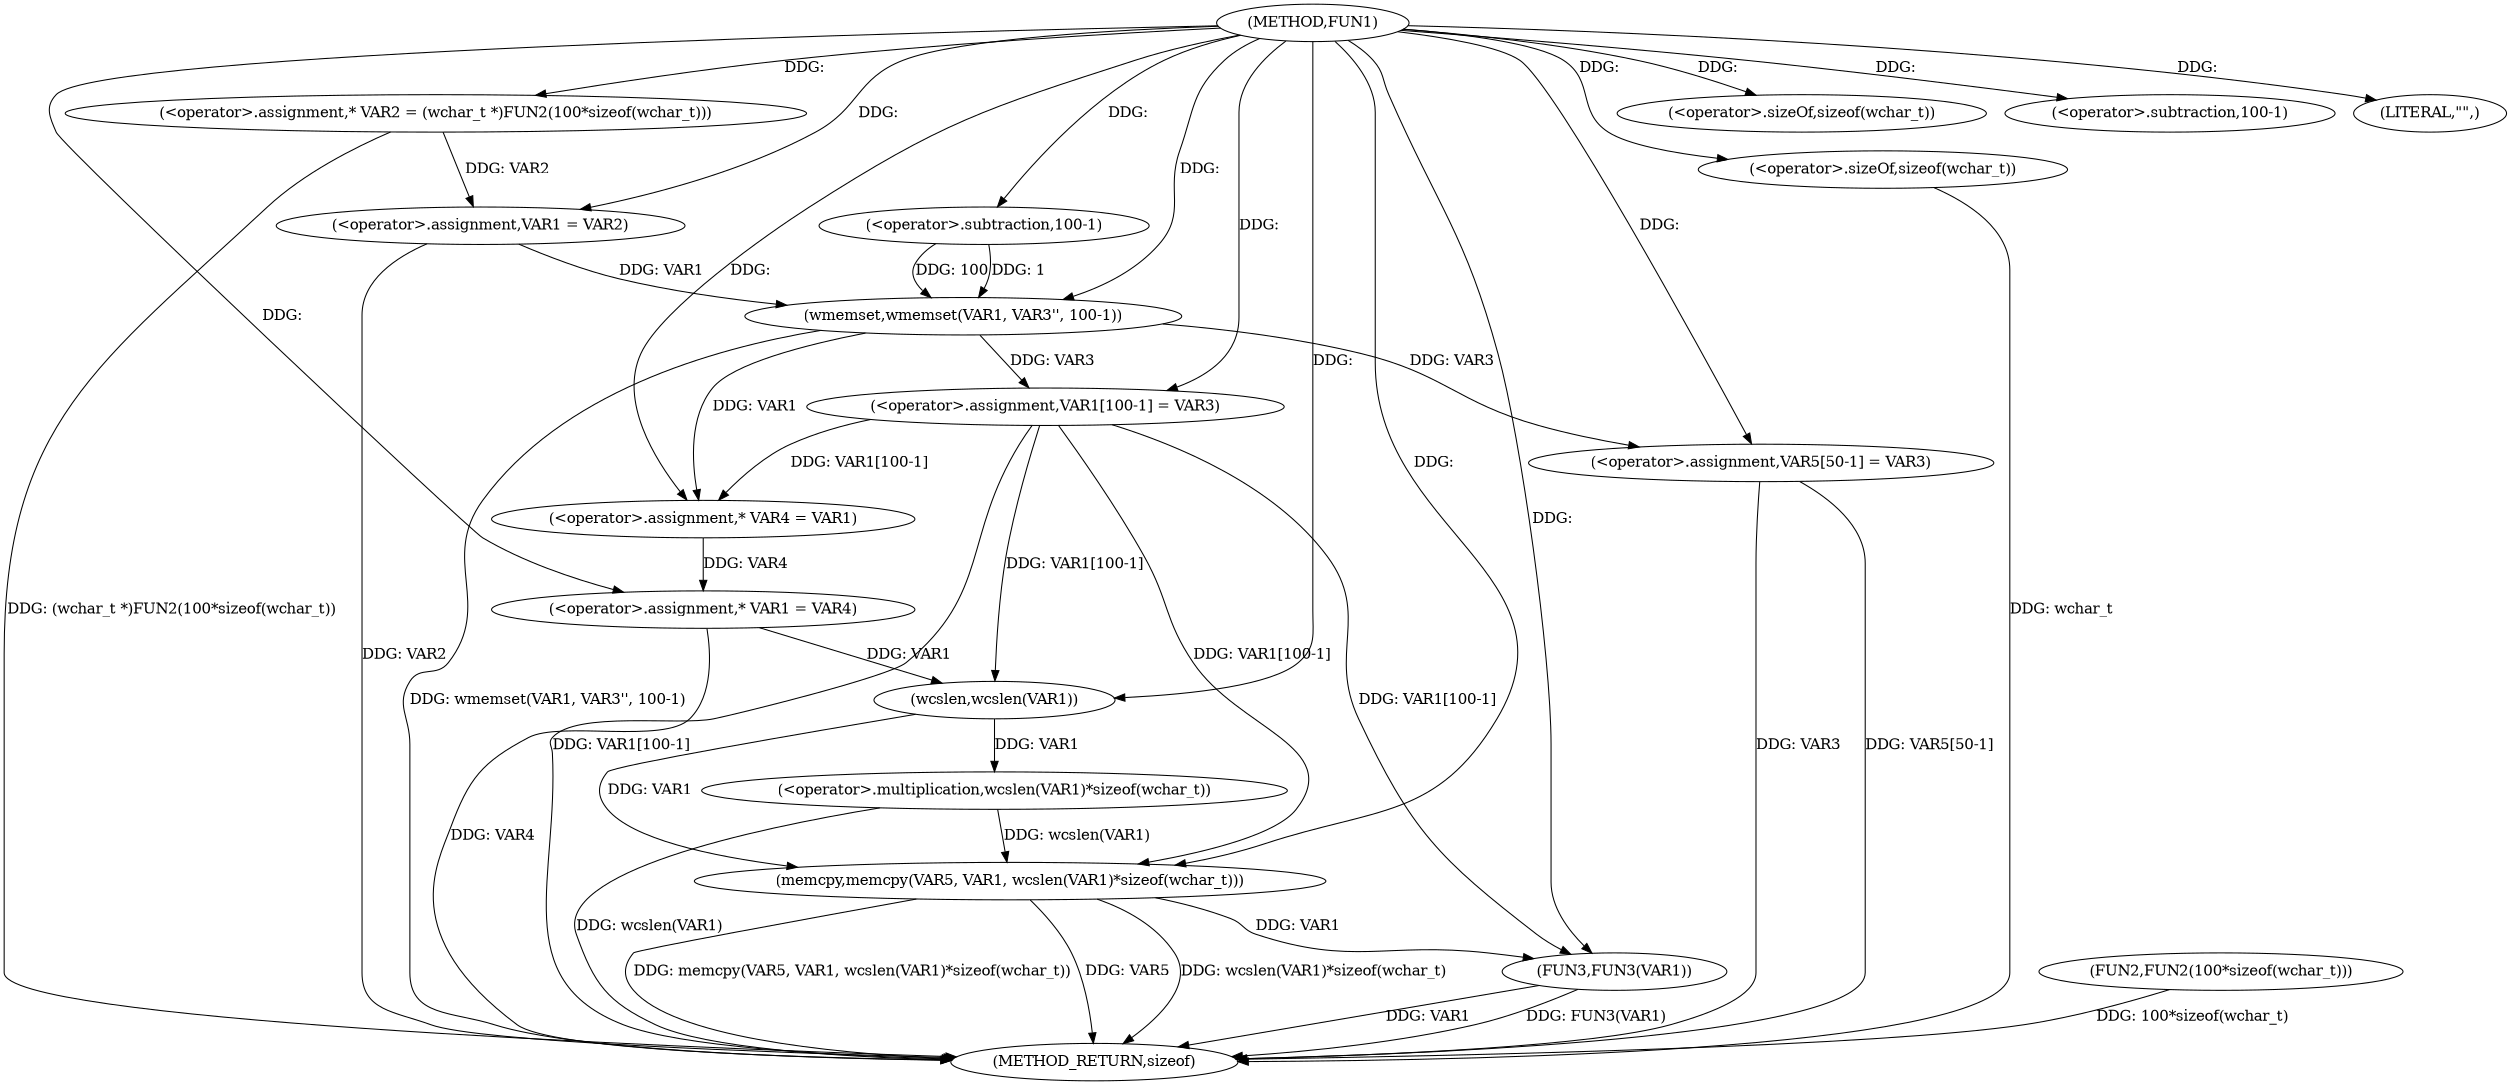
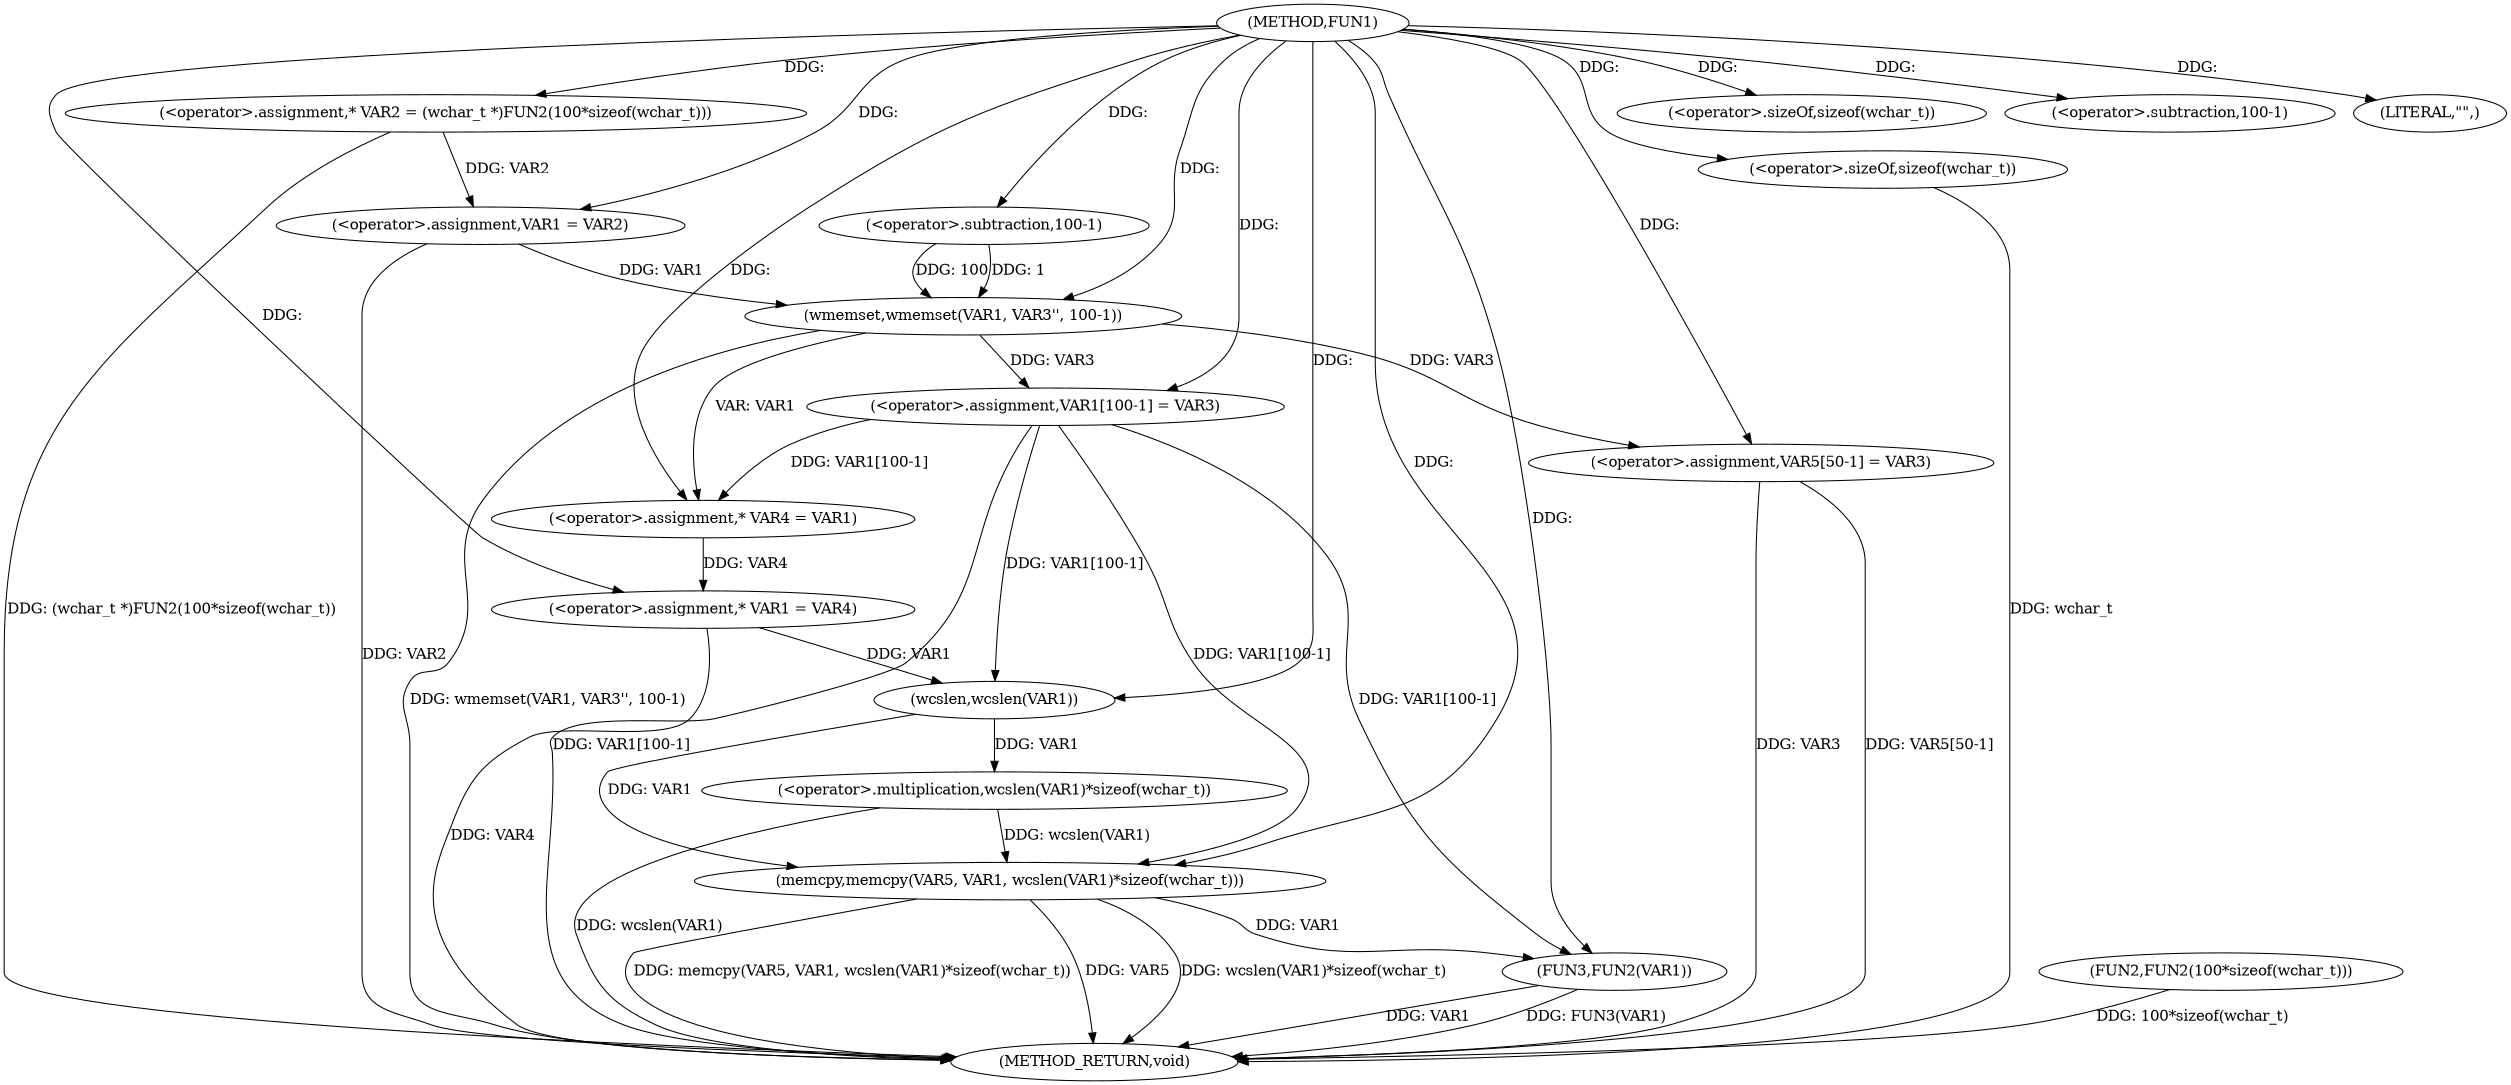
edge "(wmemset,wmemset(VAR1, VAR3'', 100-1))" -> "(<operator>.assignment,* VAR4 = VAR1)": label "DDG: VAR1" -> "VAR: VAR1"
node "(FUN3,FUN3(VAR1))": label "(FUN3,FUN3(VAR1))" -> "(FUN3,FUN2(VAR1))"
node "(METHOD_RETURN,sizeof)": label "(METHOD_RETURN,sizeof)" -> "(METHOD_RETURN,void)"
